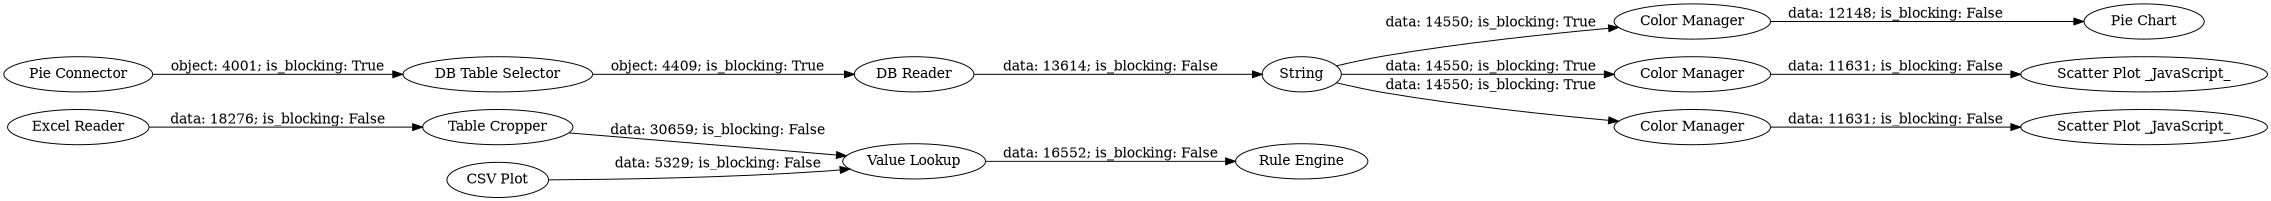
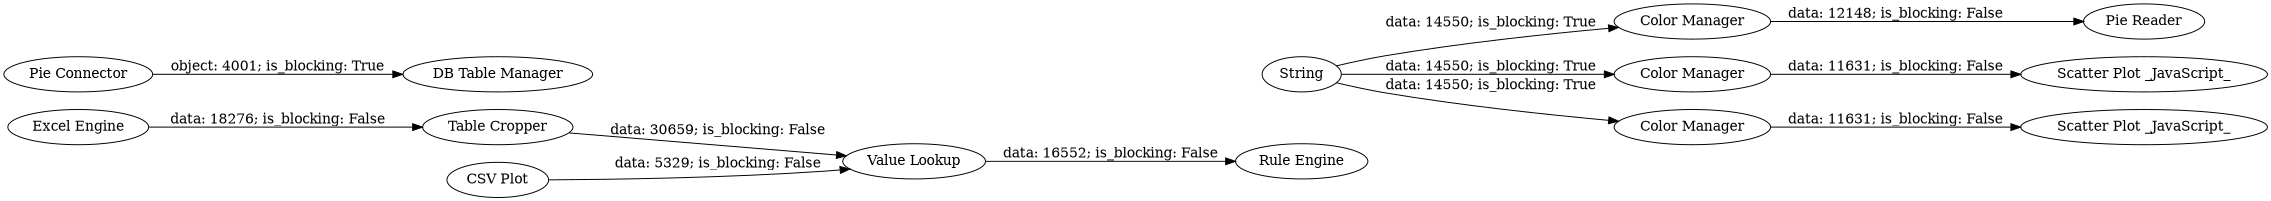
node "Pie Chart": label "Pie Chart" -> "Pie Reader"
node "DB Table Selector": label "DB Table Selector" -> "DB Table Manager"
node "DB Reader": removed
node "Excel Reader": label "Excel Reader" -> "Excel Engine"
